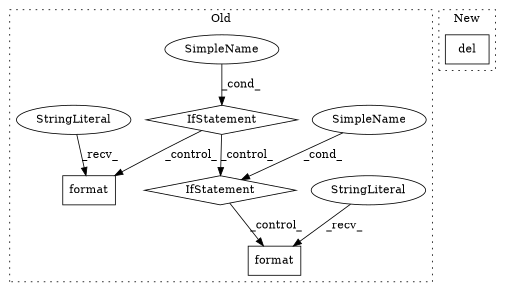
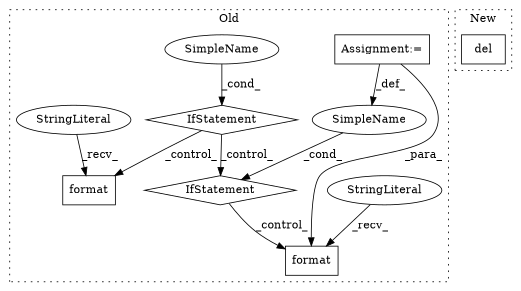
node "Assignment:=": added
